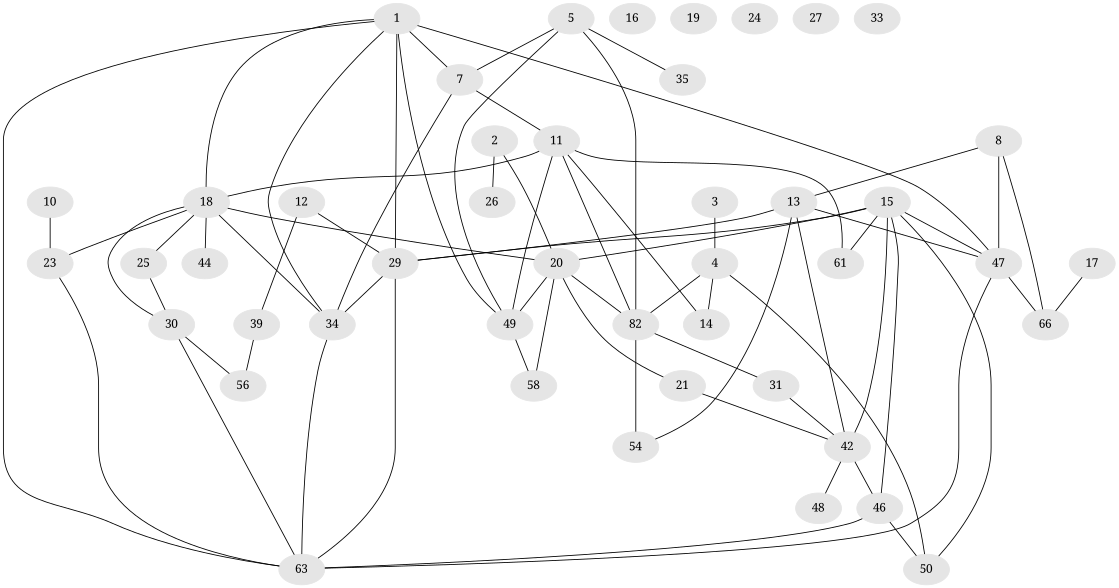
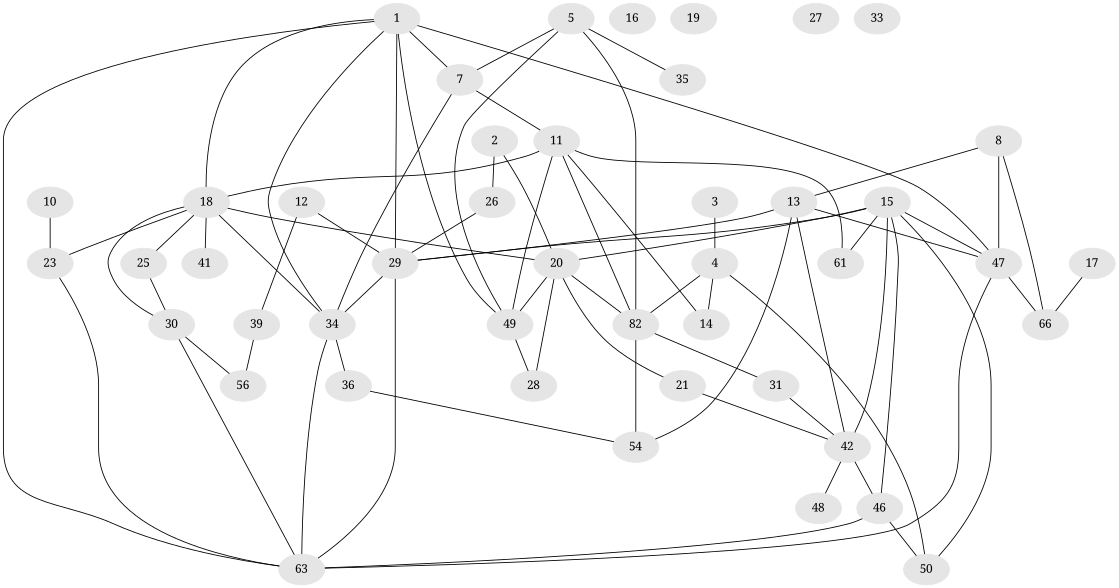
node "24": removed
edge "26" -- "29": added
node "44": label "44" -> "41"
node "36": added
node "58": label "58" -> "28"
